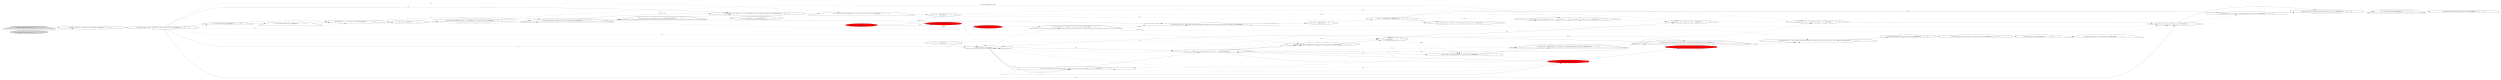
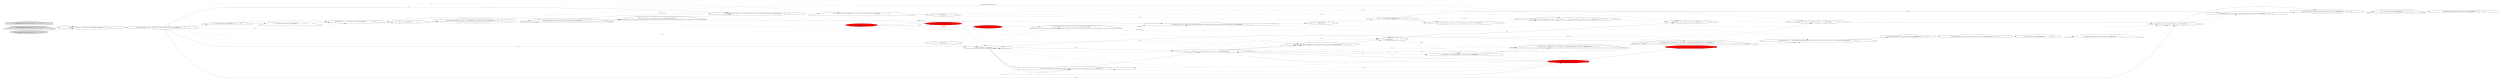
node "List<SSTableReader> sstables@@@11@@@['0', '1', '0']": removed
node "testNumberOfFiles_truncate['1', '0', '0']": added
